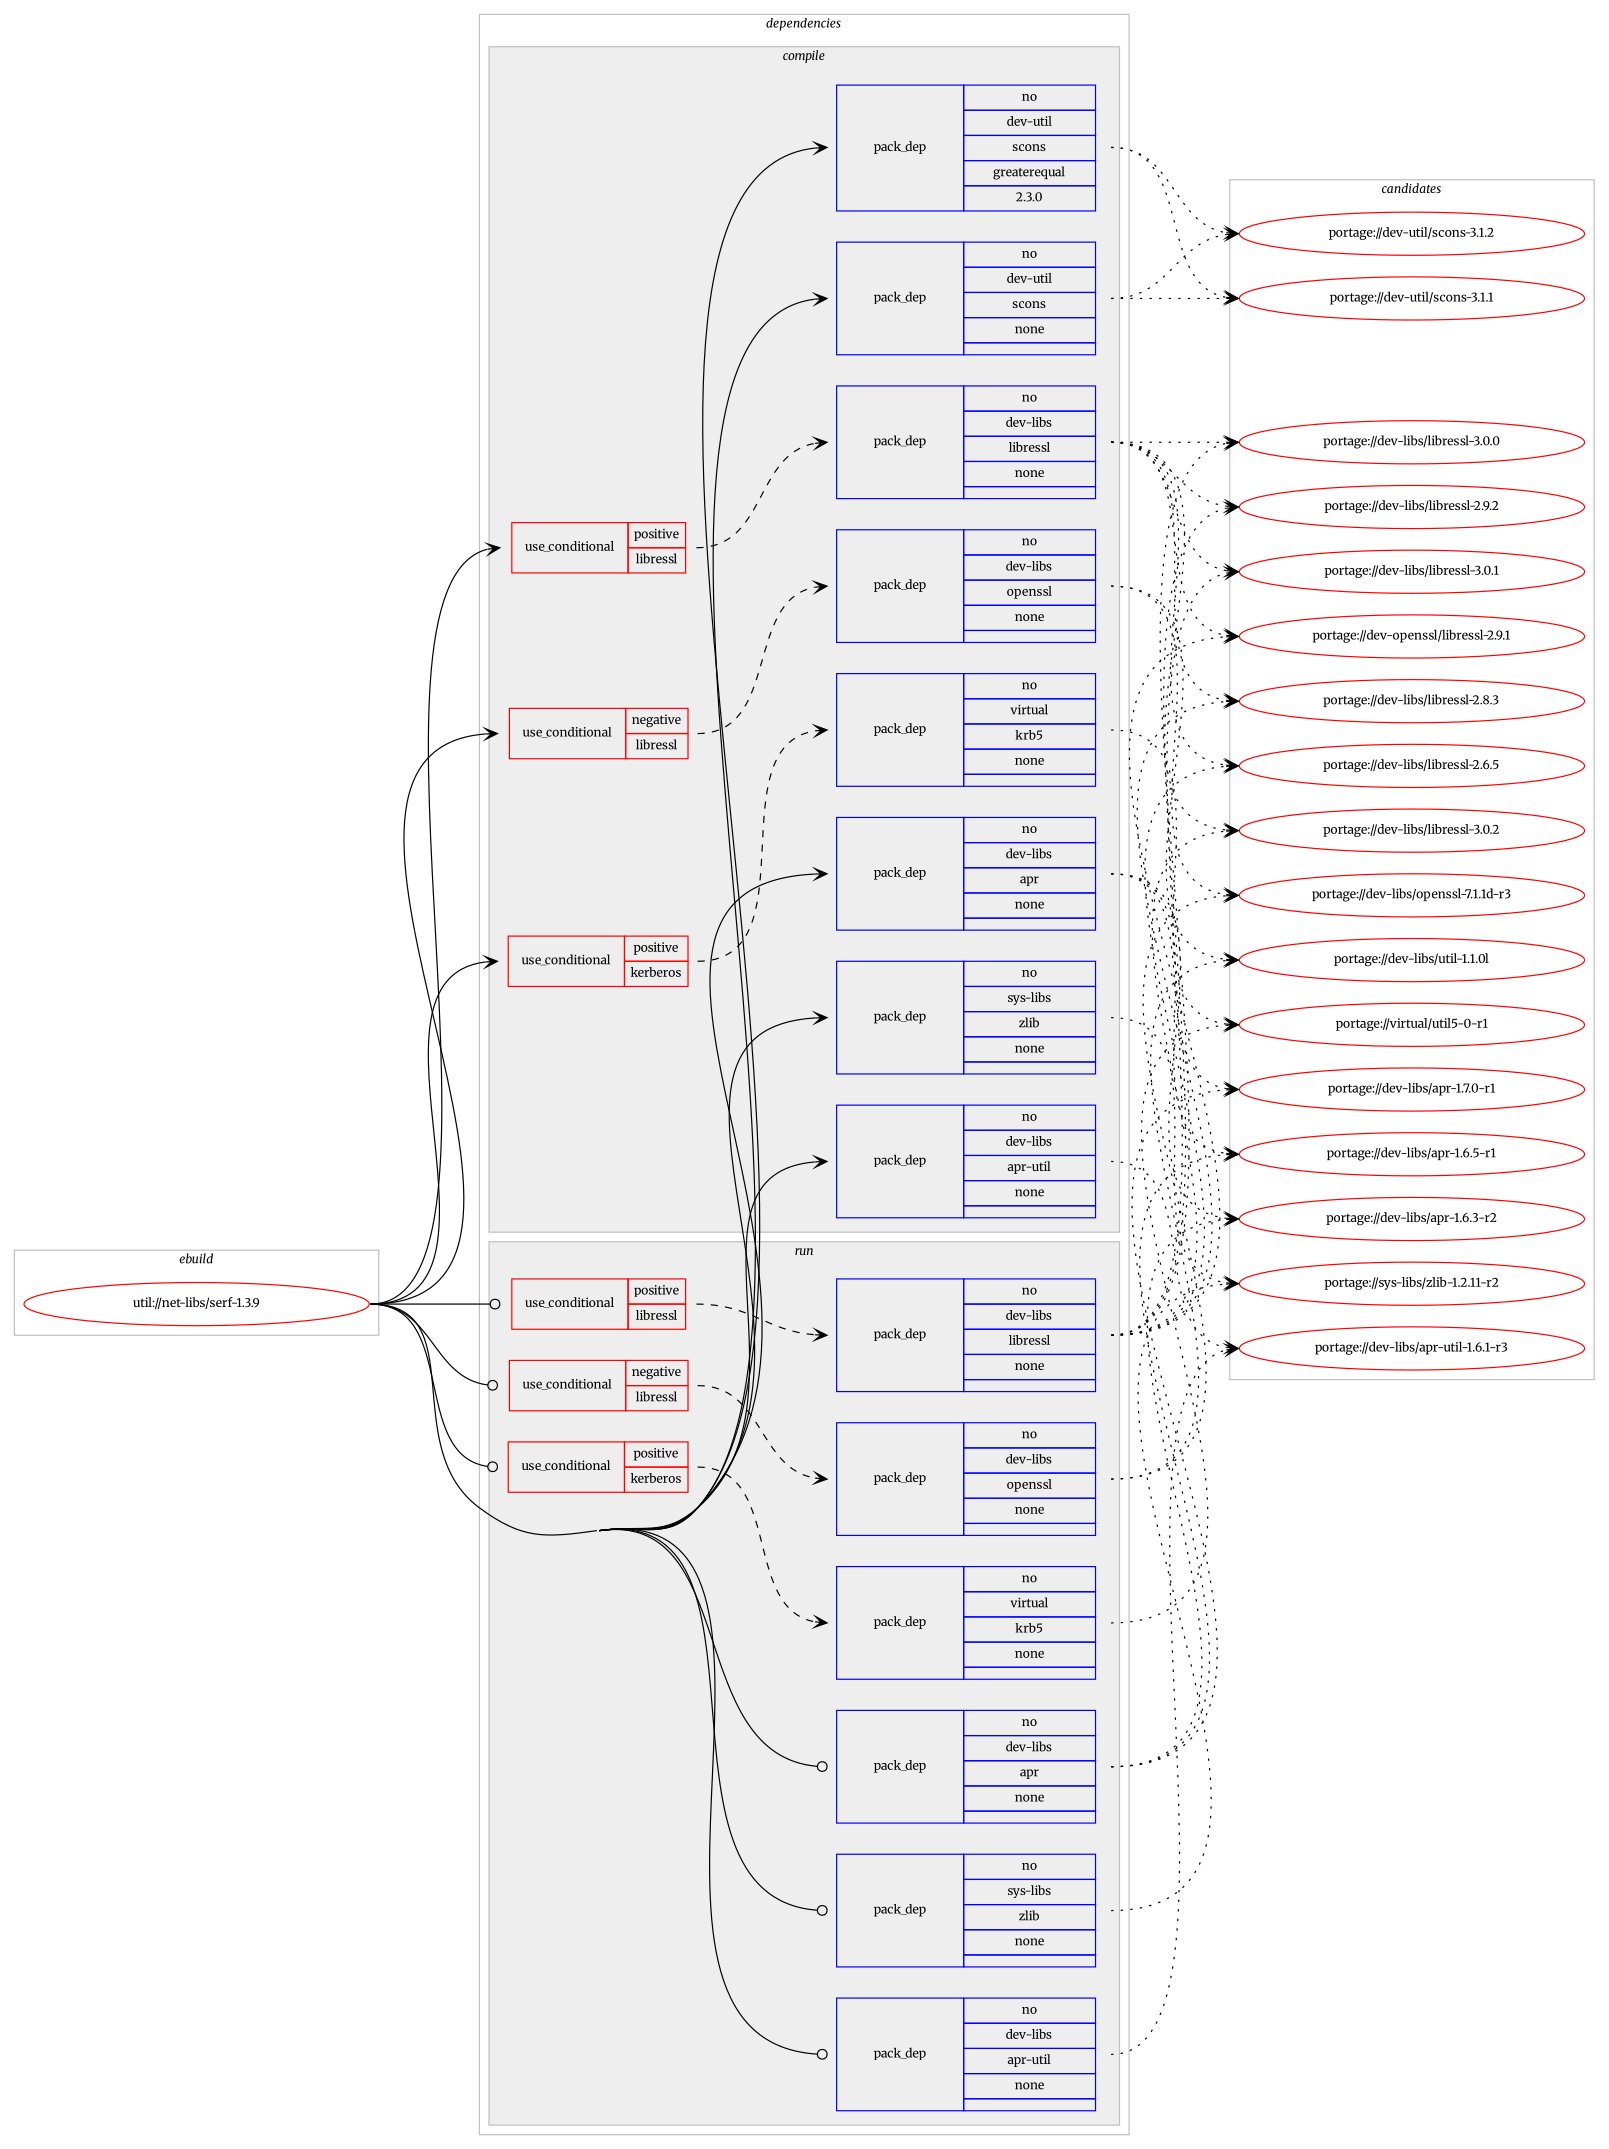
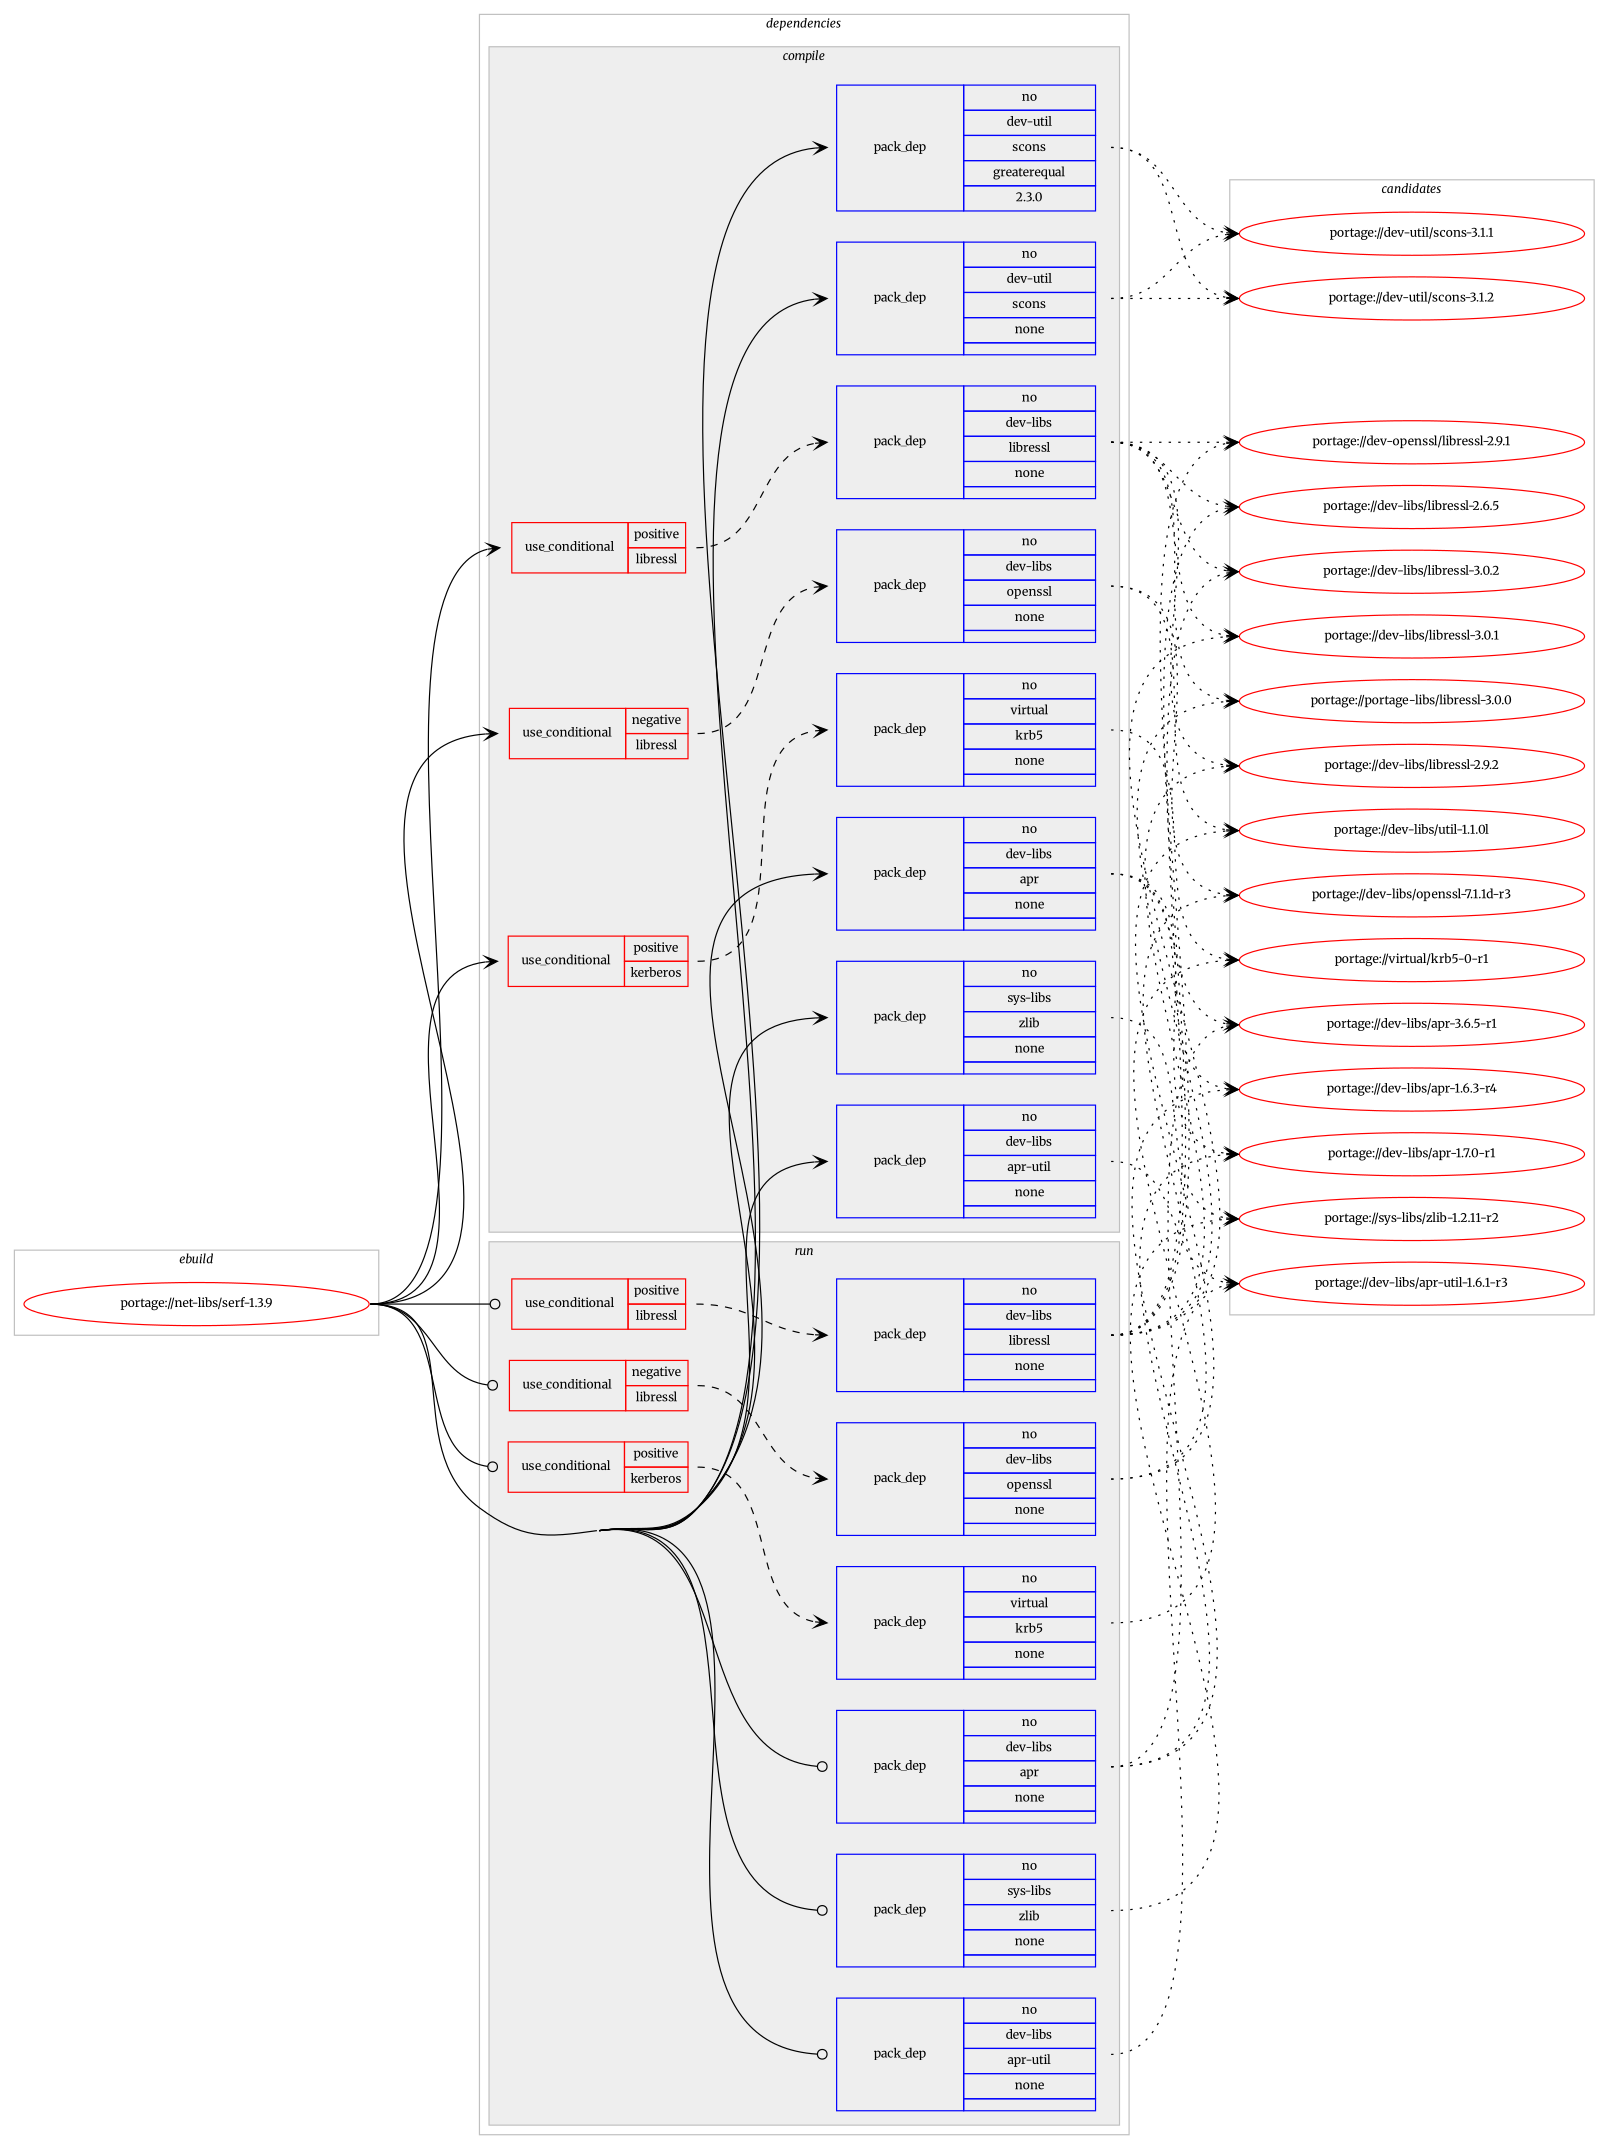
node "portage://dev-libs/libressl-3.0.0": label "portage://dev-libs/libressl-3.0.0" -> "portage://portage-libs/libressl-3.0.0"
node "portage://dev-libs/libressl-2.8.3": removed
node "portage://virtual/util5-0-r1": label "portage://virtual/util5-0-r1" -> "portage://virtual/krb5-0-r1"
node "portage://dev-libs/apr-1.6.5-r1": label "portage://dev-libs/apr-1.6.5-r1" -> "portage://dev-libs/apr-3.6.5-r1"
node "portage://dev-libs/apr-1.6.3-r2": label "portage://dev-libs/apr-1.6.3-r2" -> "portage://dev-libs/apr-1.6.3-r4"
node "util://net-libs/serf-1.3.9": label "util://net-libs/serf-1.3.9" -> "portage://net-libs/serf-1.3.9"
